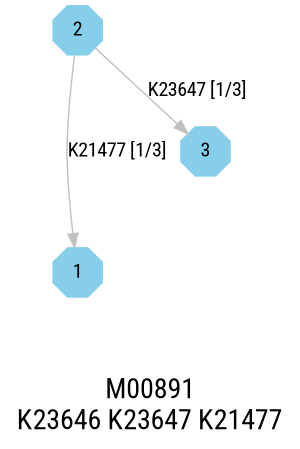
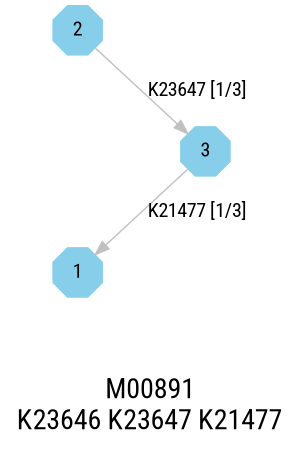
edge "2" -> "1": now "3" -> "1"
